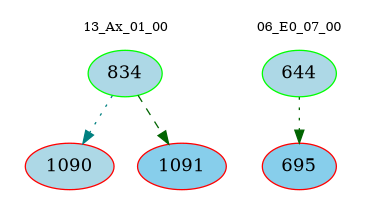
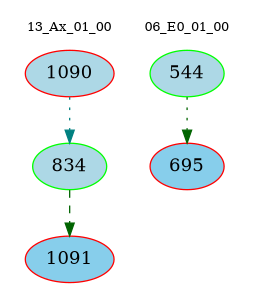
cluster "06_E0_07_00": label "06_E0_07_00" -> "06_E0_01_00"
node "644": label "644" -> "544"
edge "834" -> "1090": reversed
